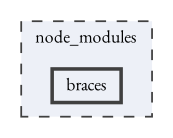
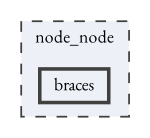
cluster "node_modules": label "node_modules" -> "node_node"
